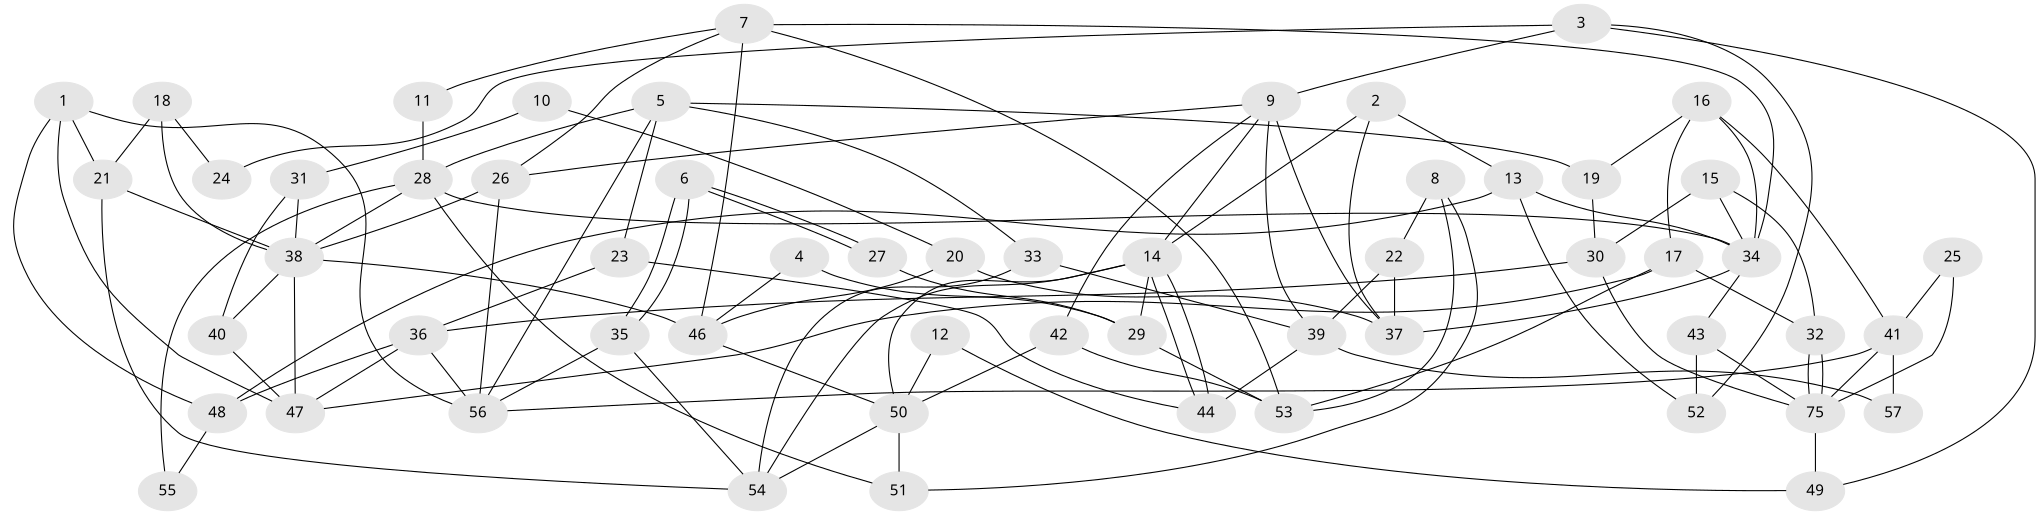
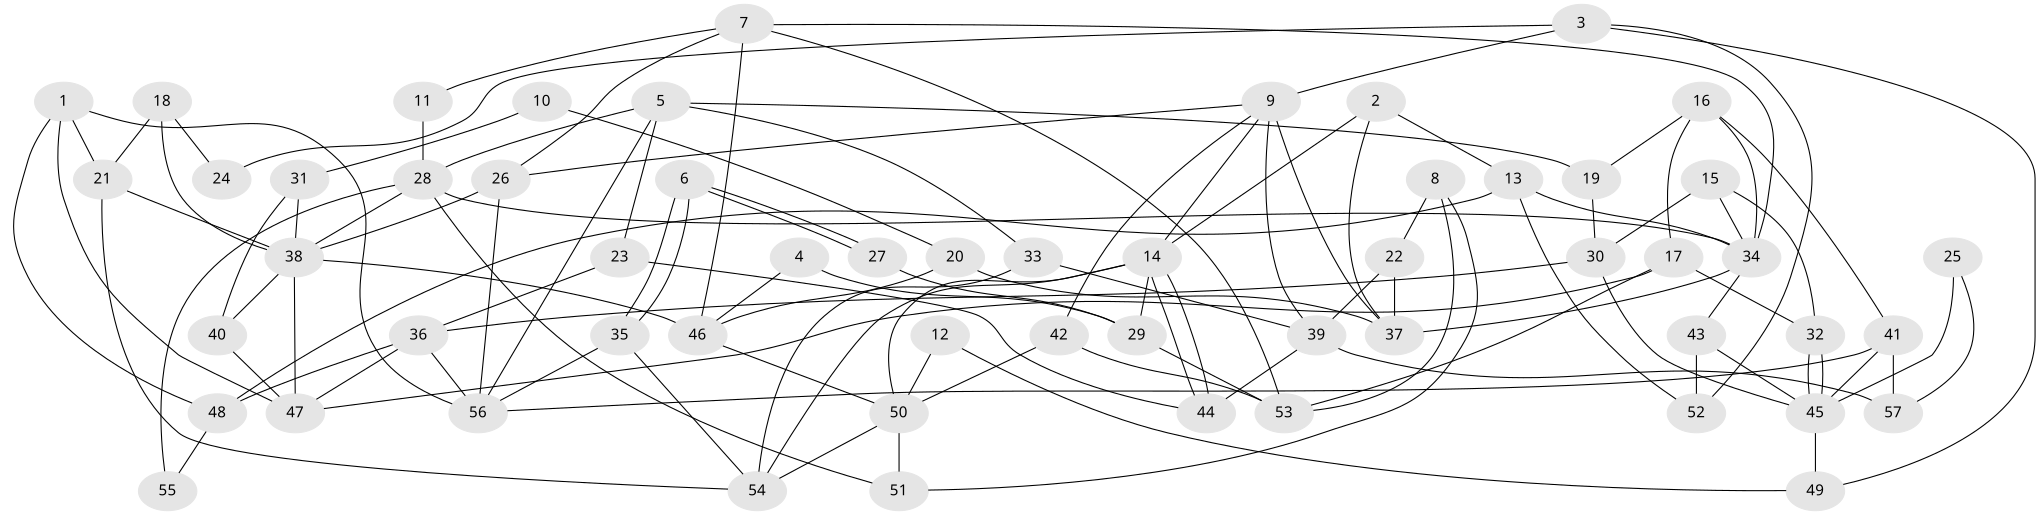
edge "25" -- "41": now "25" -- "57"
node "75": label "75" -> "45"
